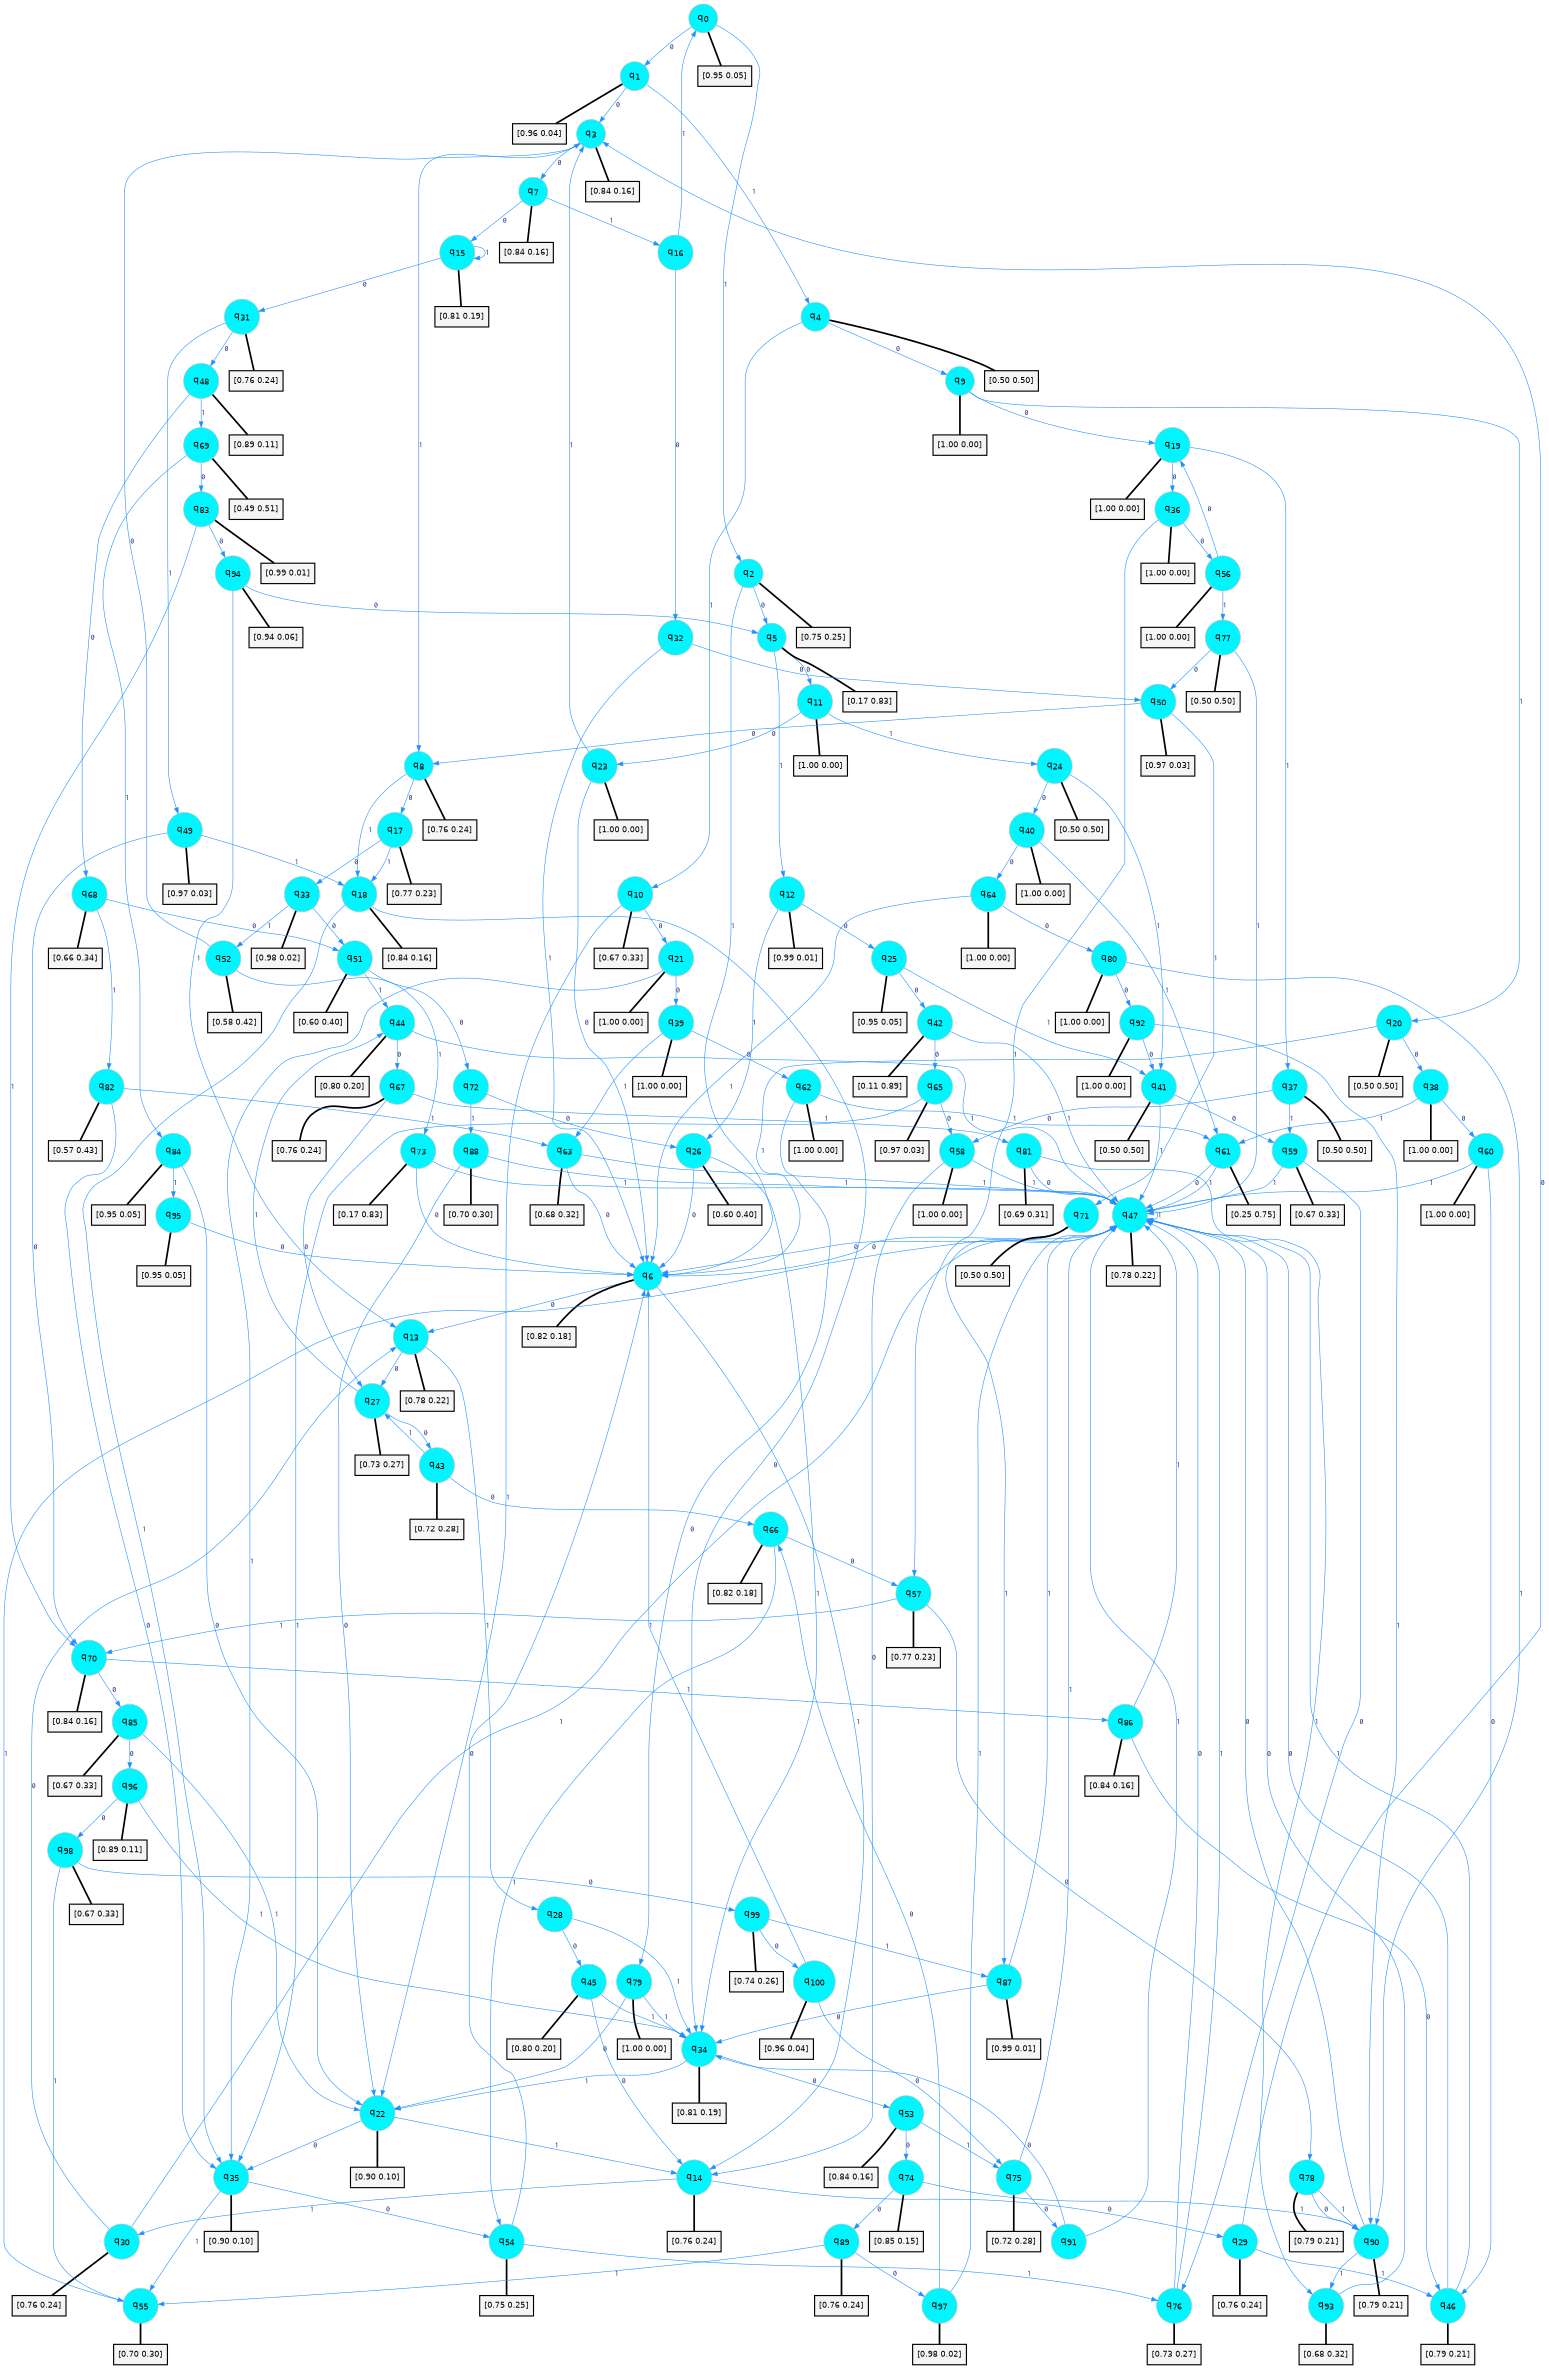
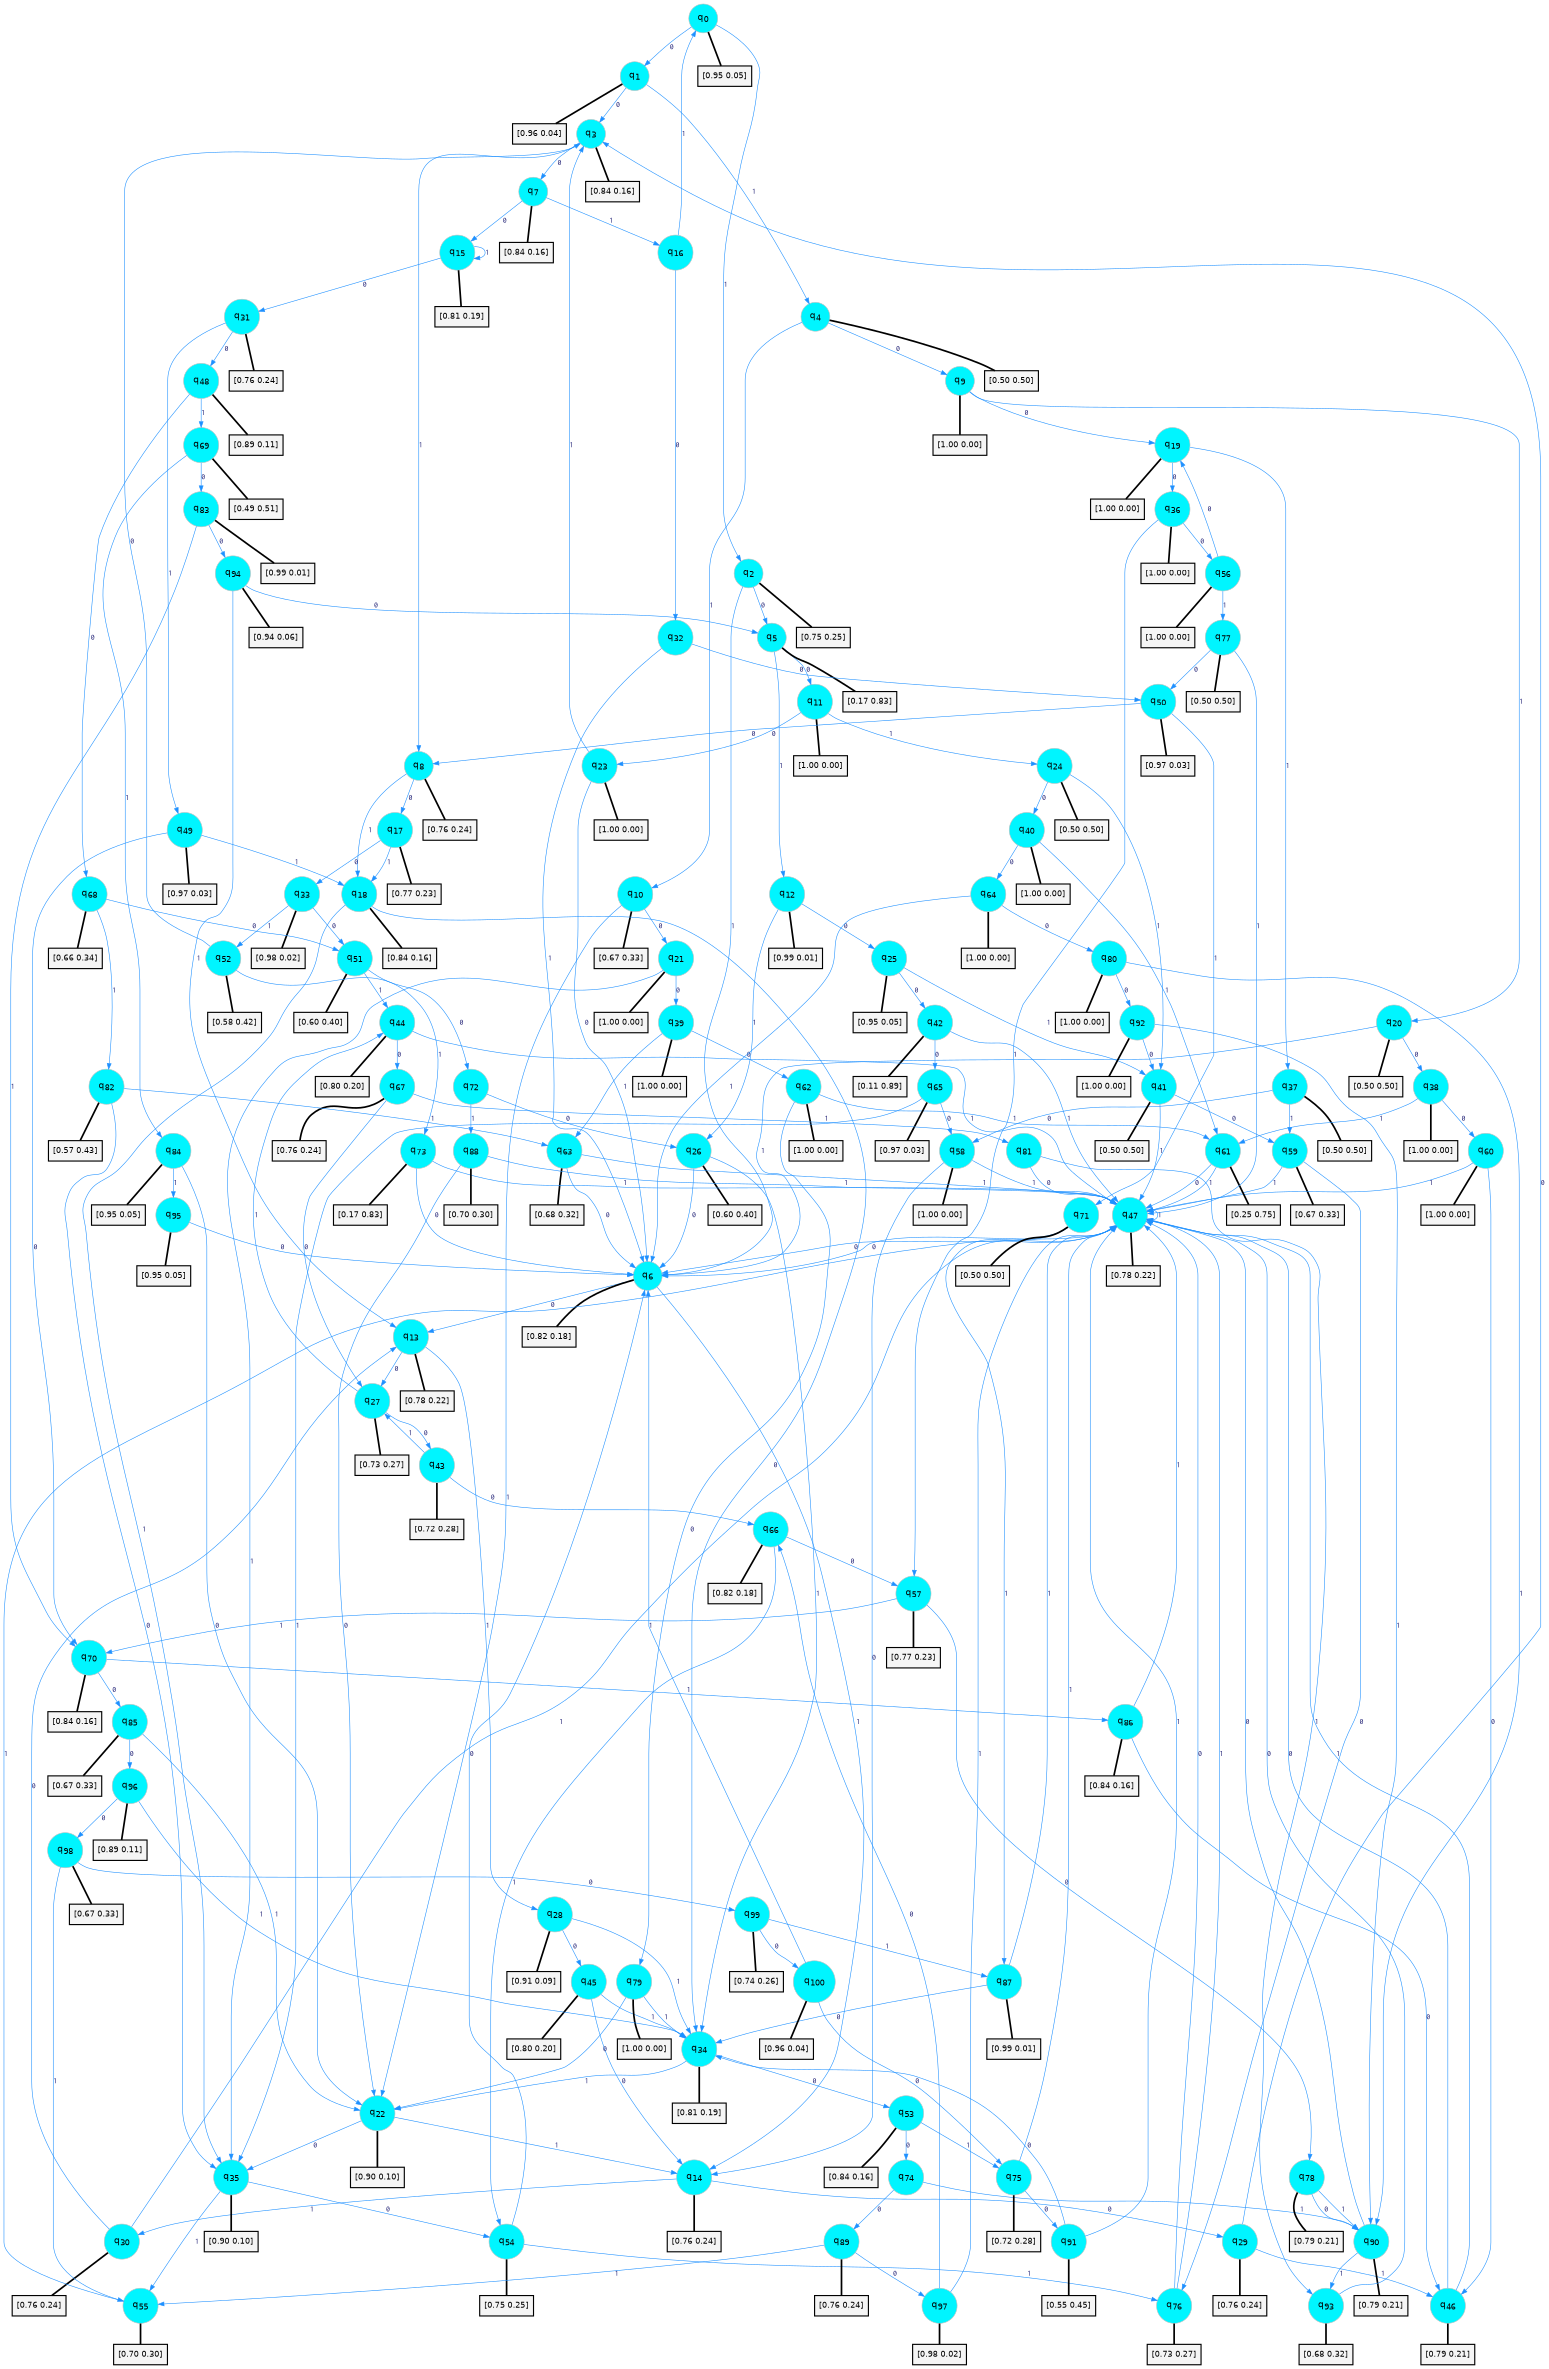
node "[0.69 0.31]": removed
node "[0.91 0.09]": added
node "[0.85 0.15]": removed
node "[0.55 0.45]": added
